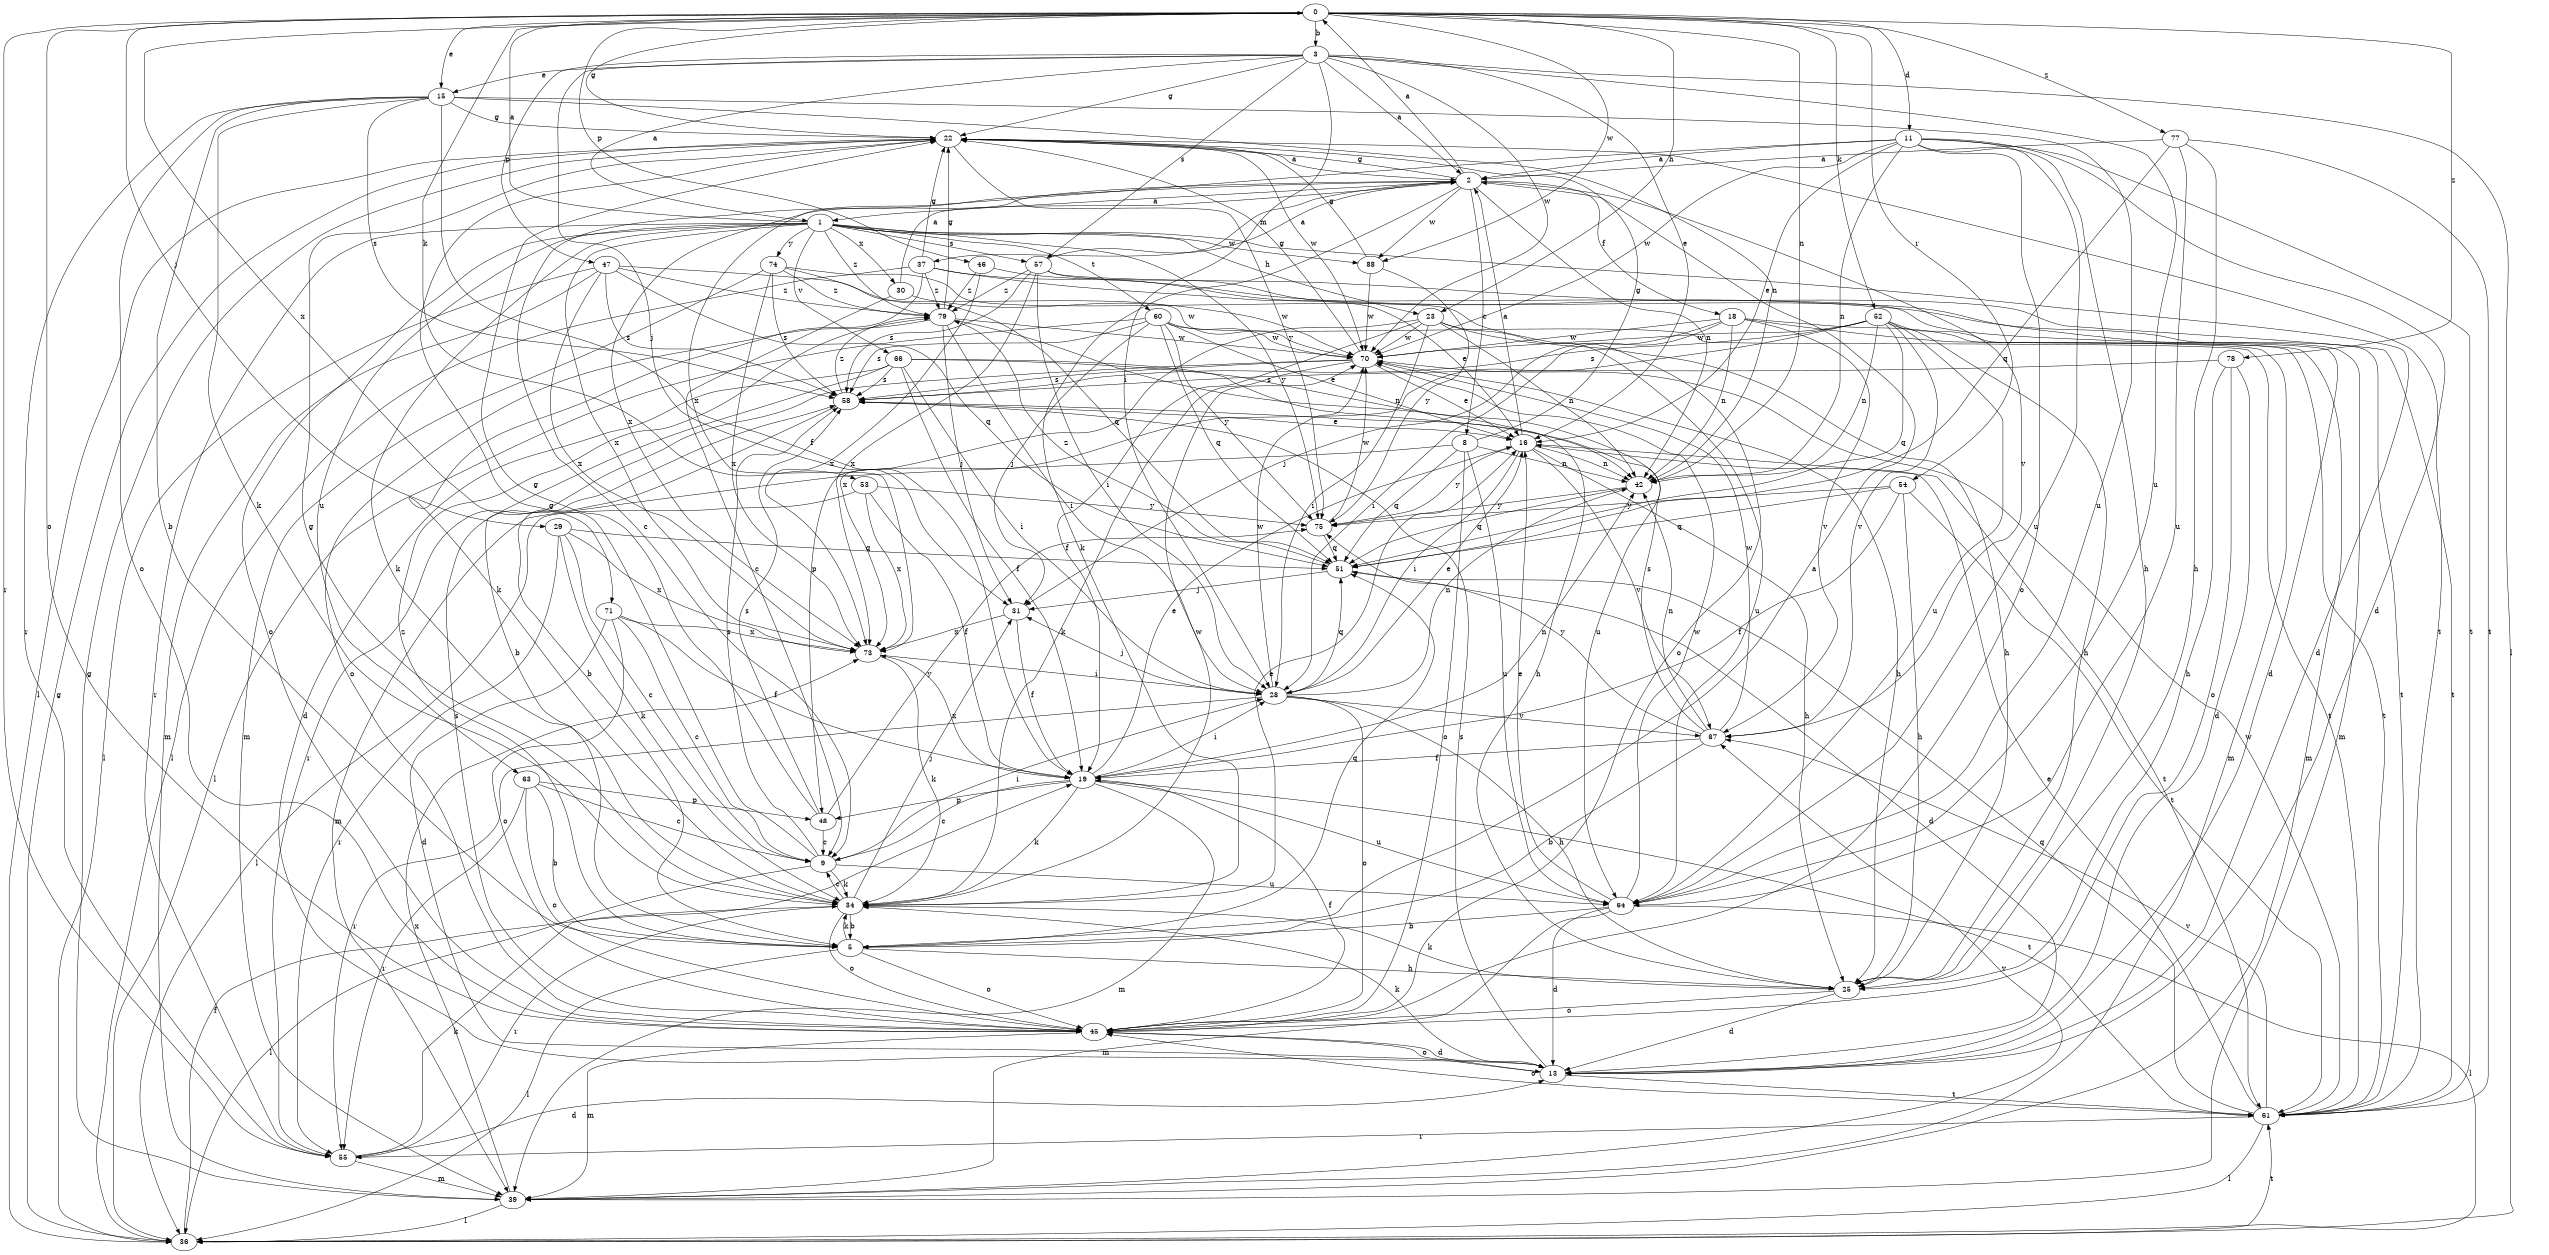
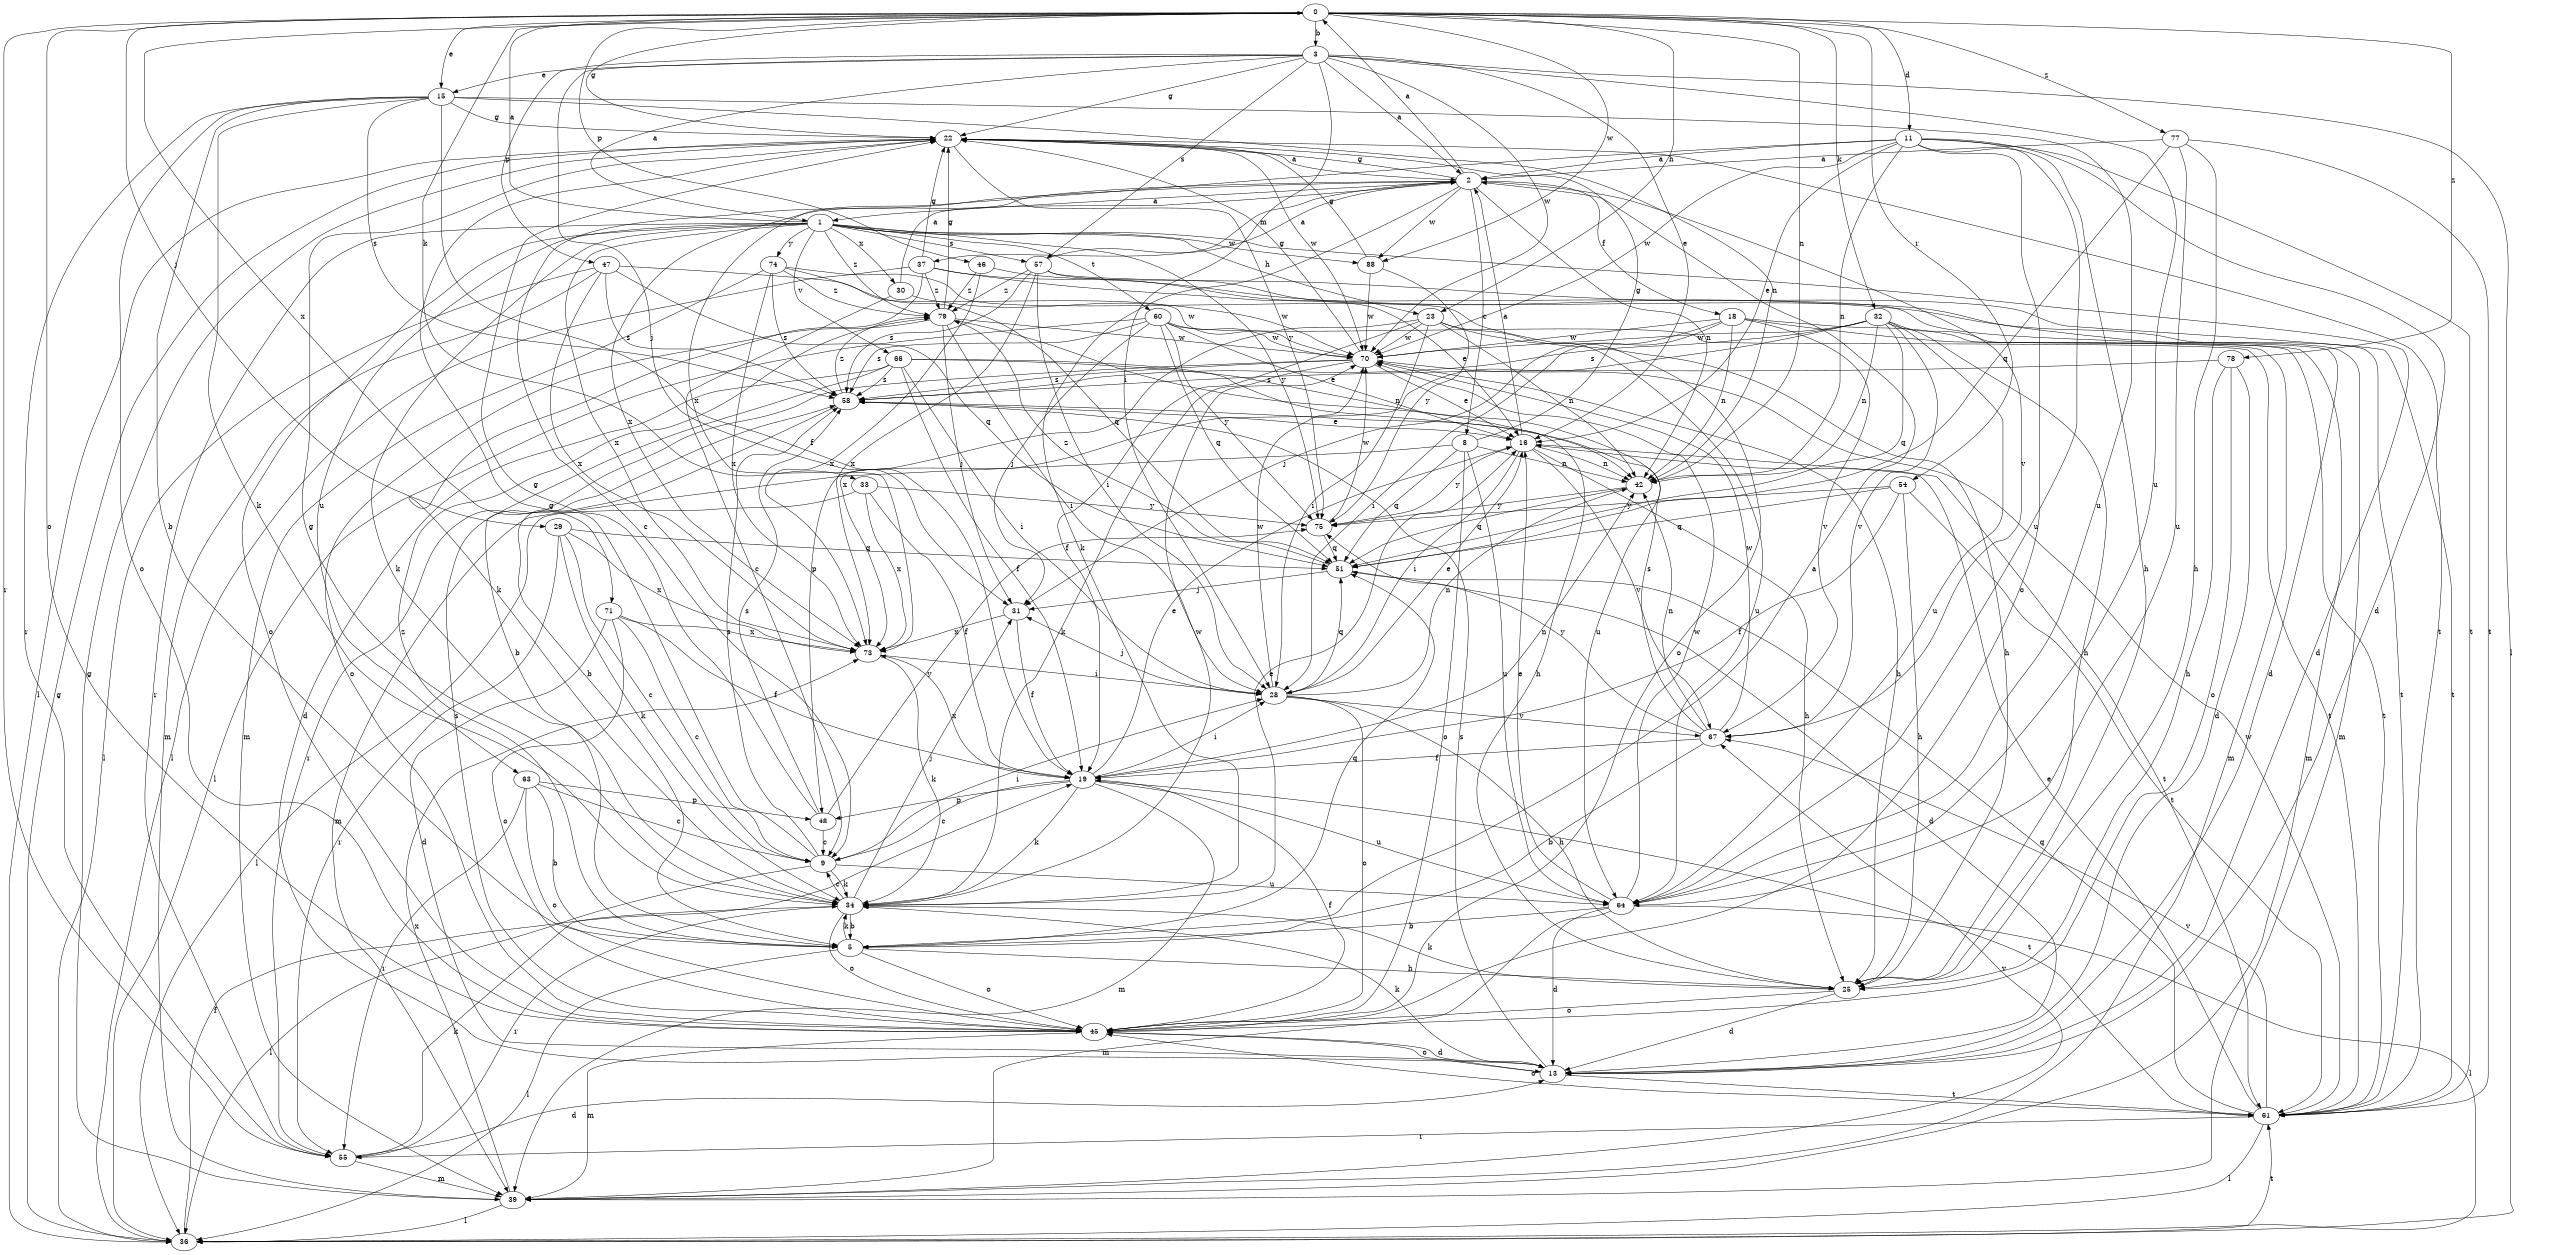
edge "47" -> "79": removed, label "z"
node "52": label "52" -> "32"
node "53": label "53" -> "33"
edge "28" -> "55": removed, label "r"
